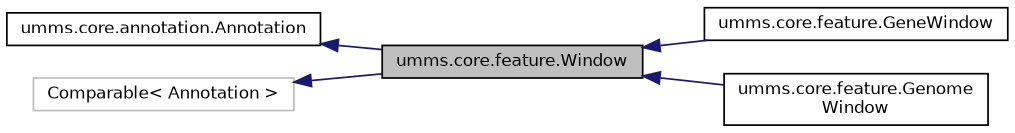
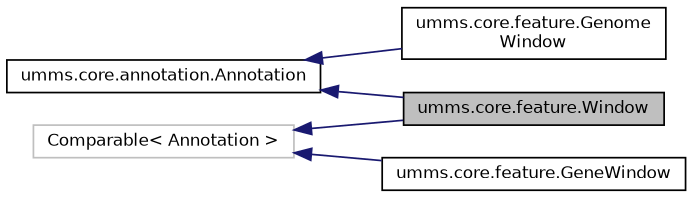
edge "umms.core.feature.GeneWindow" -> "umms.core.feature.Window": now "umms.core.feature.GeneWindow" -> "Comparable< Annotation >"
edge "umms.core.feature.Genome Window" -> "umms.core.feature.Window": now "umms.core.feature.Genome Window" -> "umms.core.annotation.Annotation"
